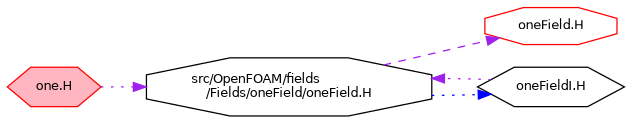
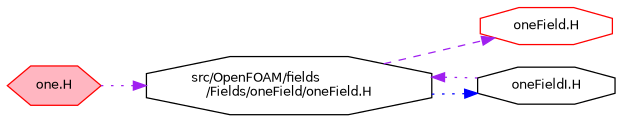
node "oneFieldI.H": shape hexagon -> octagon
